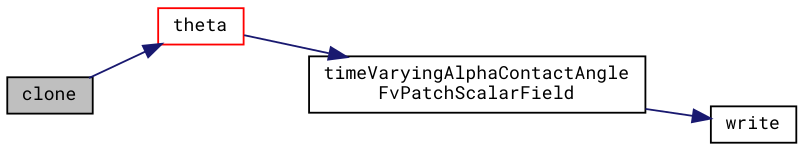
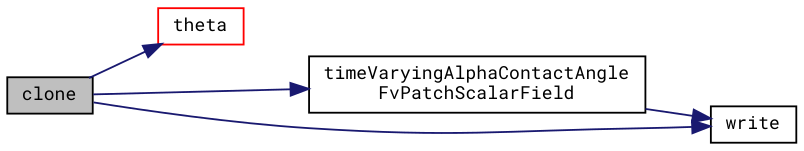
edge "theta" -> "timeVaryingAlphaContactAngle FvPatchScalarField": now "clone" -> "timeVaryingAlphaContactAngle FvPatchScalarField"
edge "clone" -> "write": added
